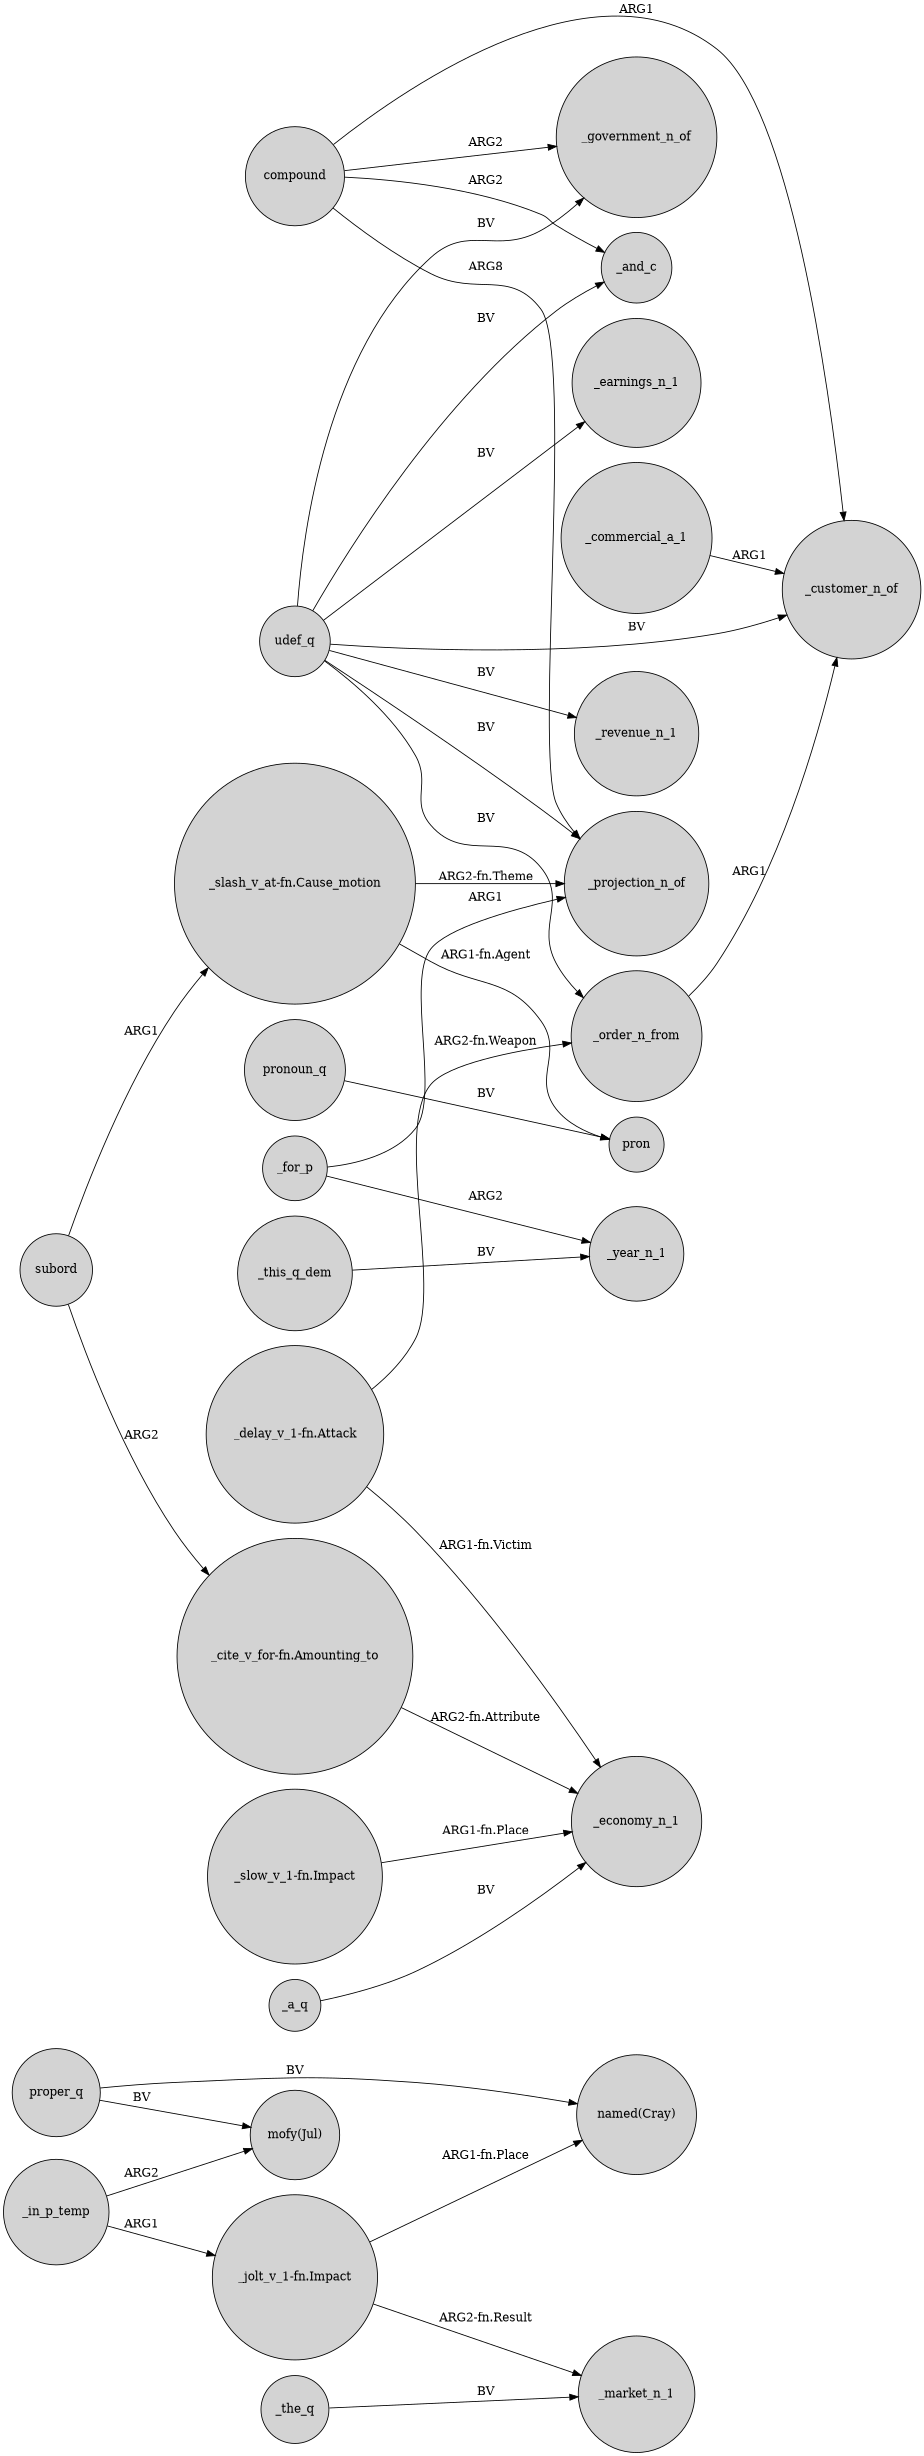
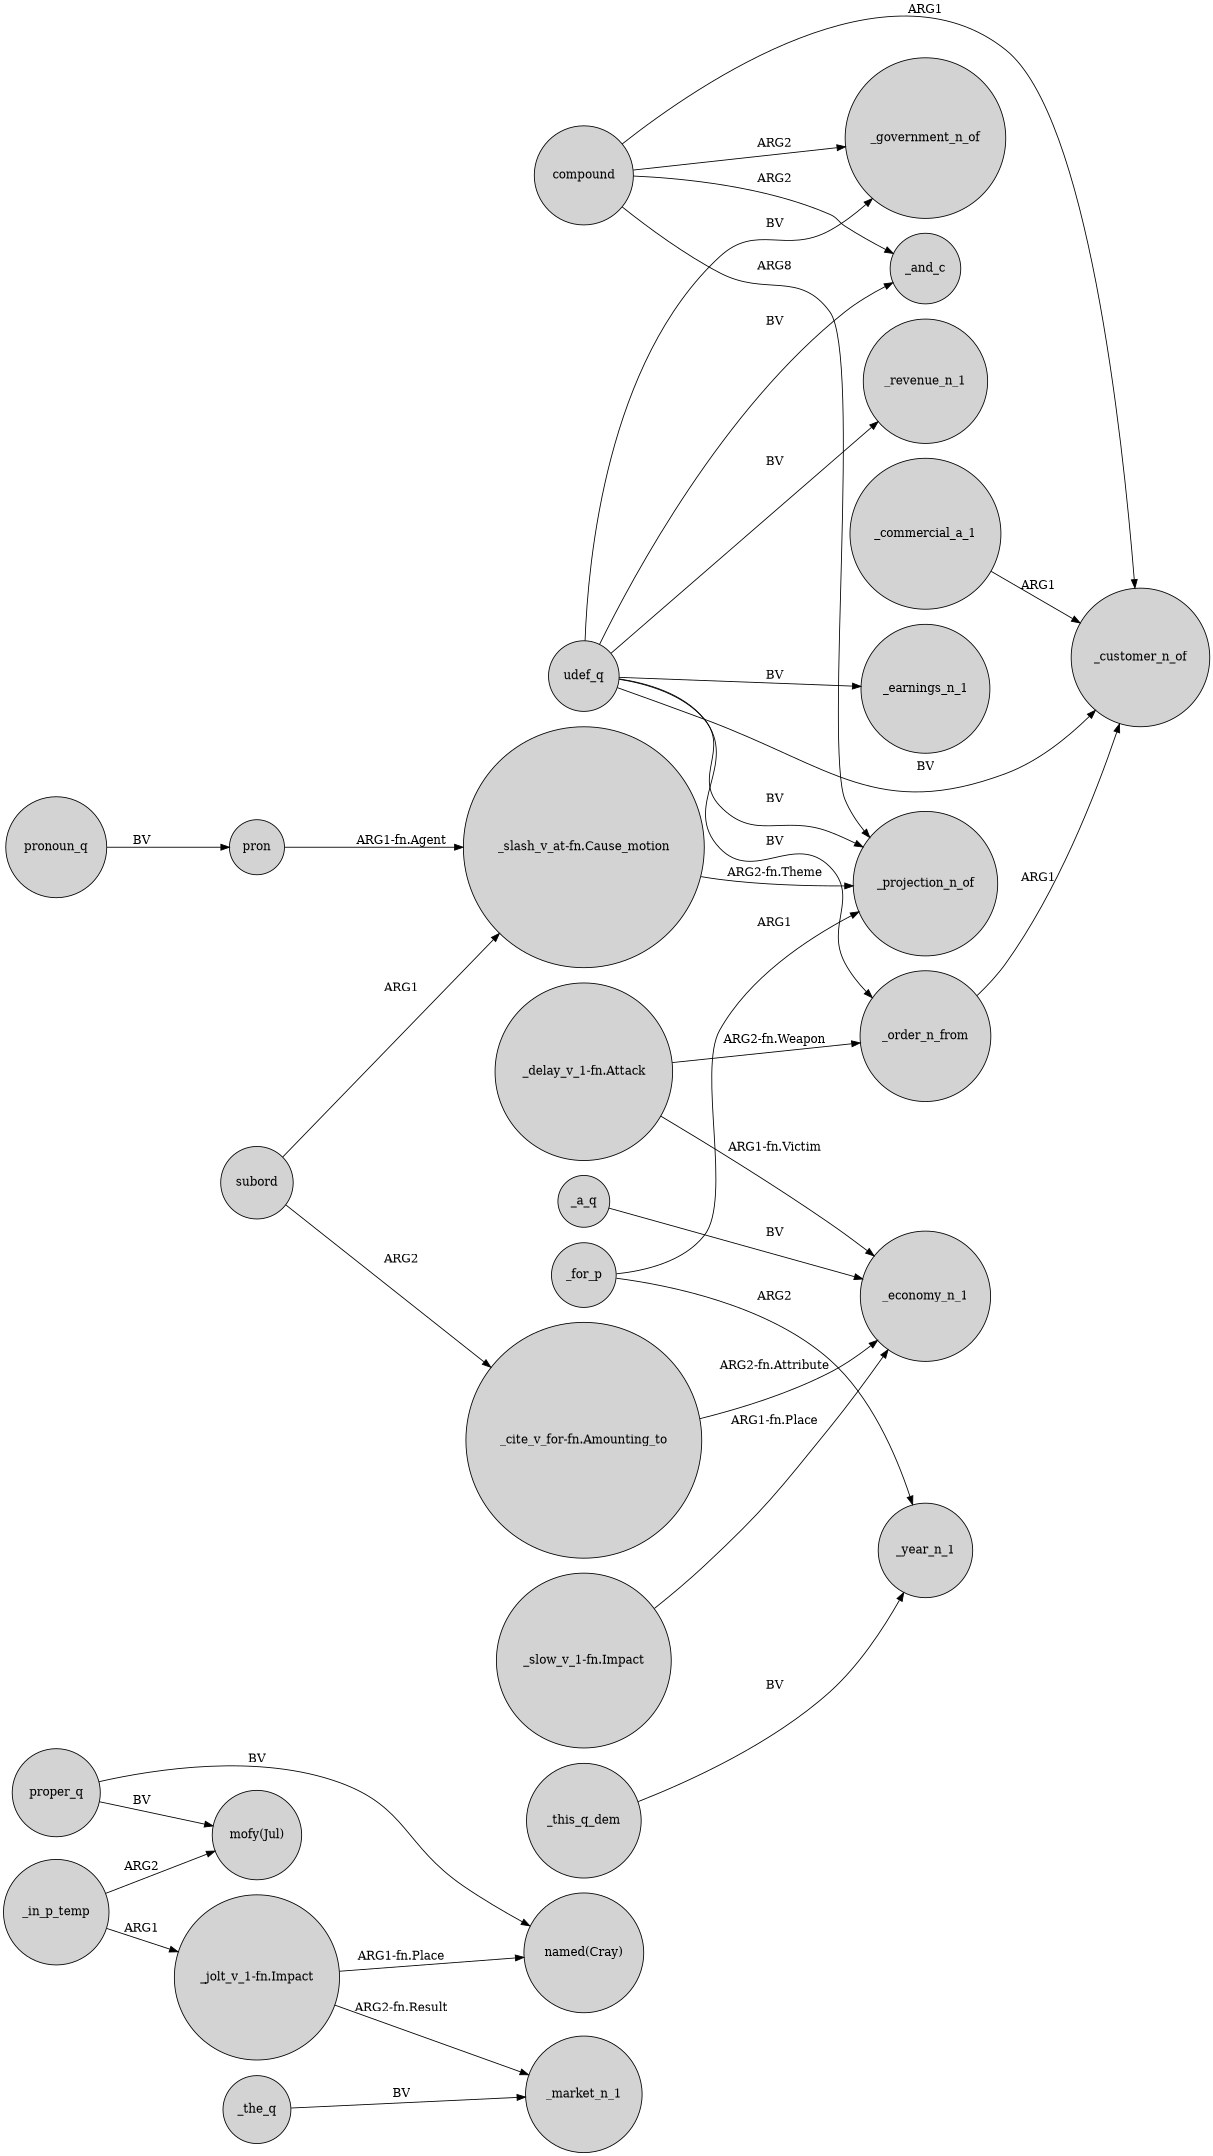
edge "_slash_v_at-fn.Cause_motion" -> "pron": reversed
